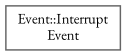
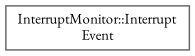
node "Event::Interrupt Event": label "Event::Interrupt Event" -> "InterruptMonitor::Interrupt Event"
